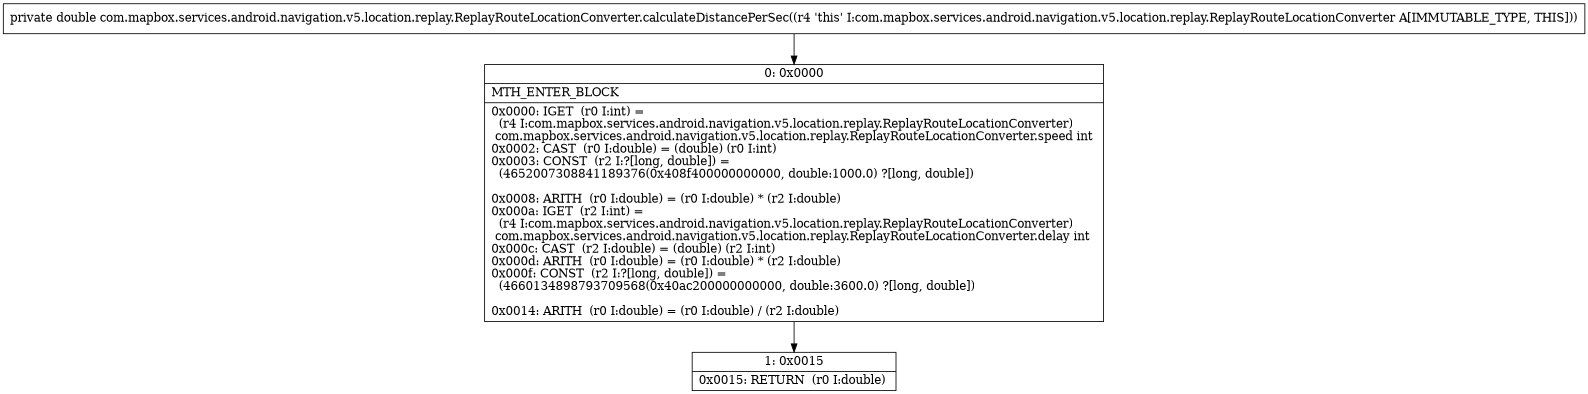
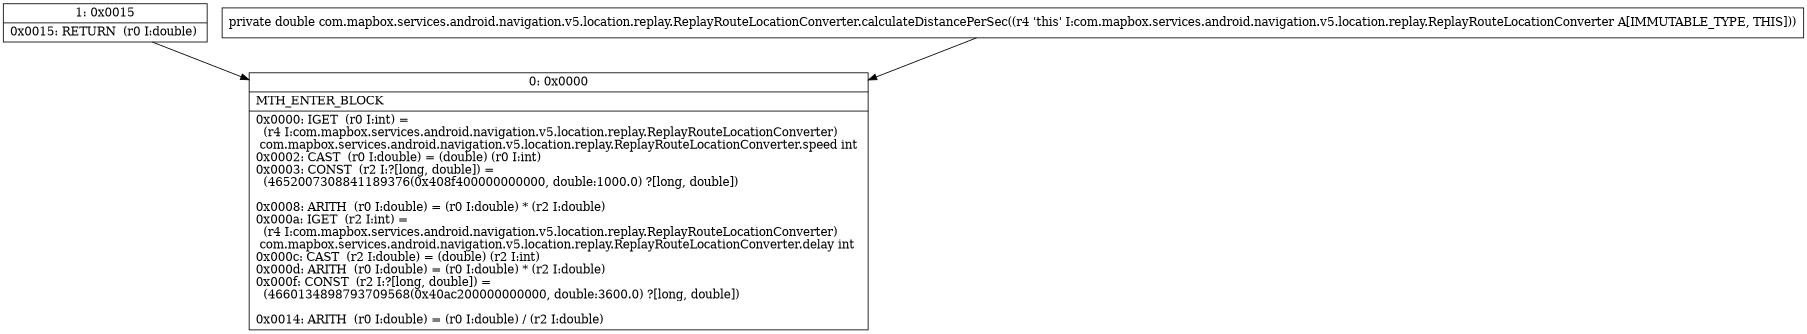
edge "0: 0x0000" -> "1: 0x0015": reversed
